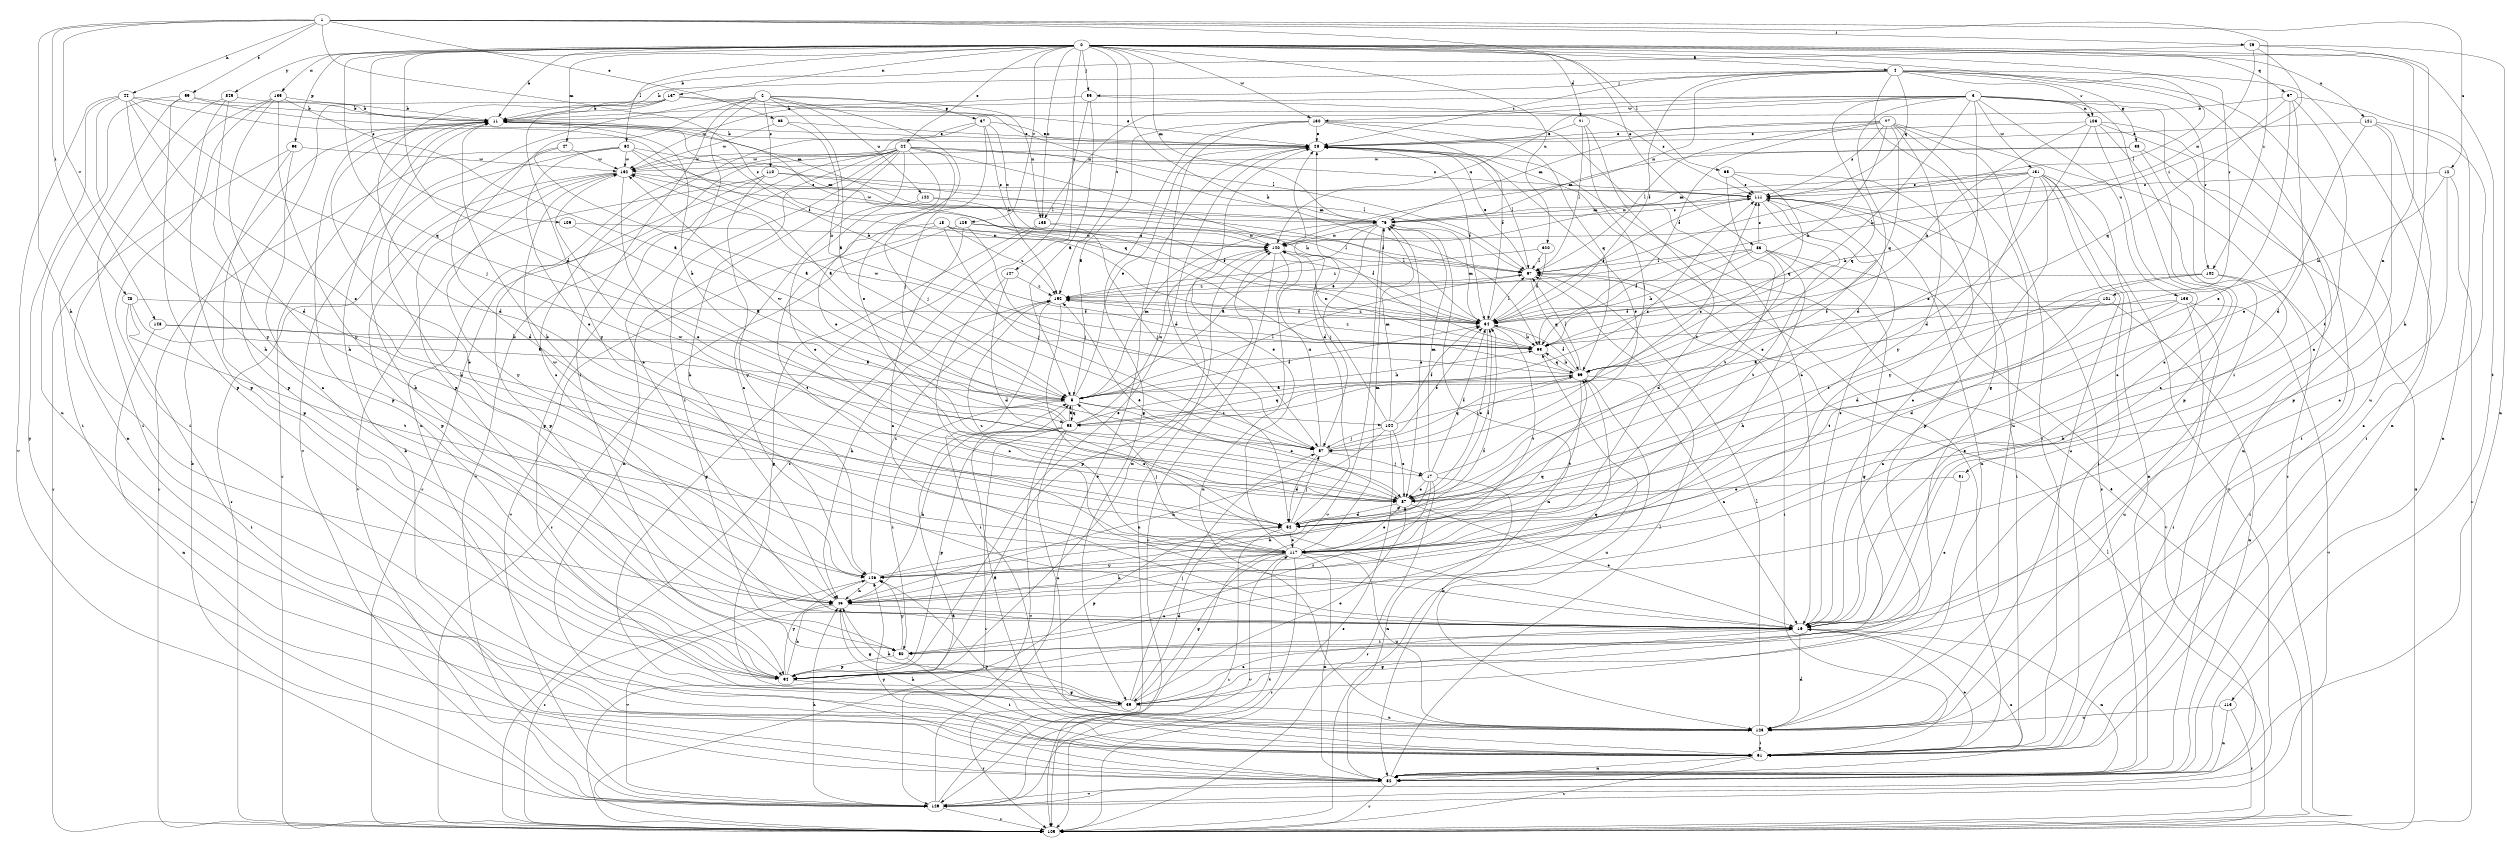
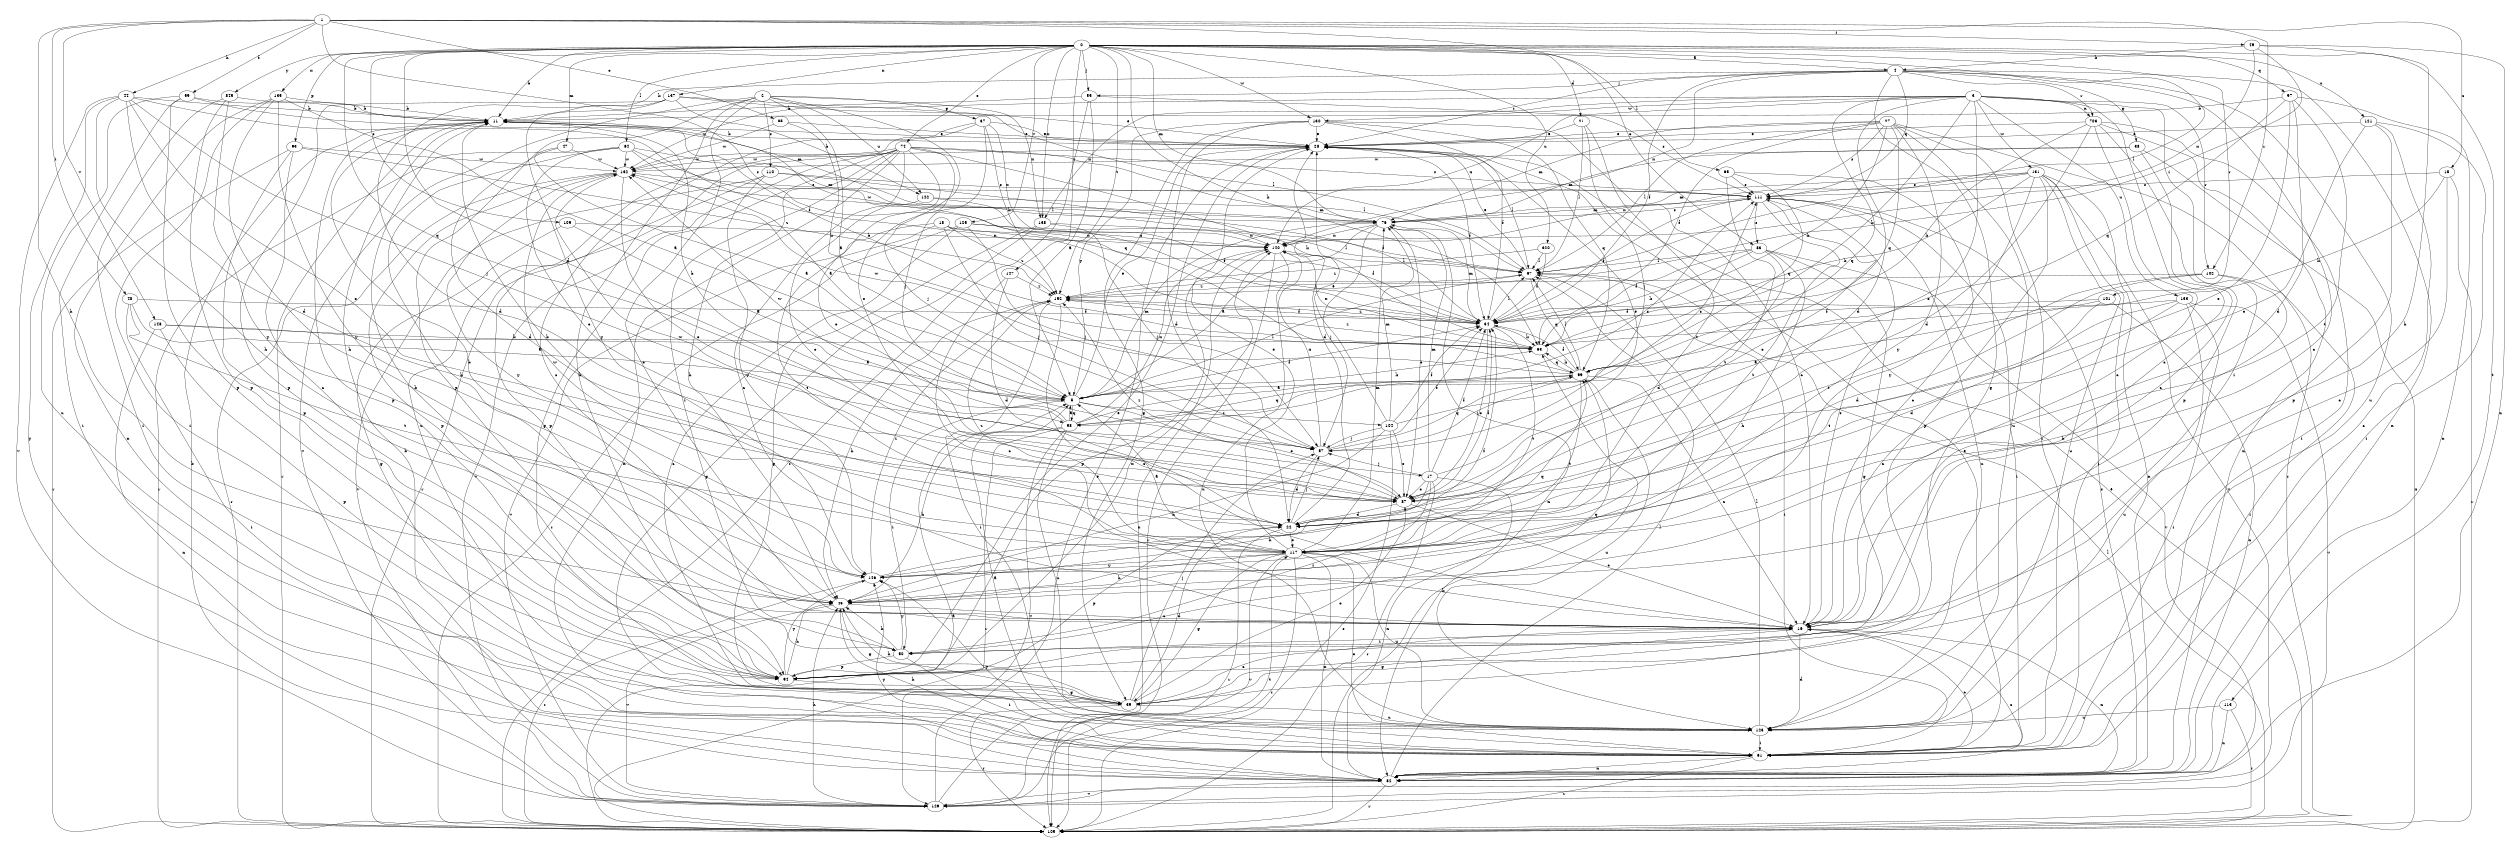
edge "49" -> "11": now "49" -> "4"
edge "137" -> "11": now "137" -> "122"
node "103": label "103" -> "703"
node "24": label "24" -> "74"
node "12": label "12" -> "15"
edge "93" -> "152": added, label "z"
edge "83" -> "111": reversed
edge "130" -> "5": label "a" -> "y"
edge "2" -> "50": label "i" -> "b"
edge "87" -> "152": label "e" -> "z"
edge "57" -> "17": reversed
edge "117" -> "5": label "j" -> "a"
node "81": removed
node "52": label "52" -> "22"
edge "117" -> "87": now "117" -> "61"
edge "76" -> "129": removed, label "v"
edge "98" -> "94": now "148" -> "94"
edge "125" -> "16": now "125" -> "39"
edge "146" -> "45": now "50" -> "45"
edge "109" -> "39": added, label "g"
edge "129" -> "105": removed, label "r"
